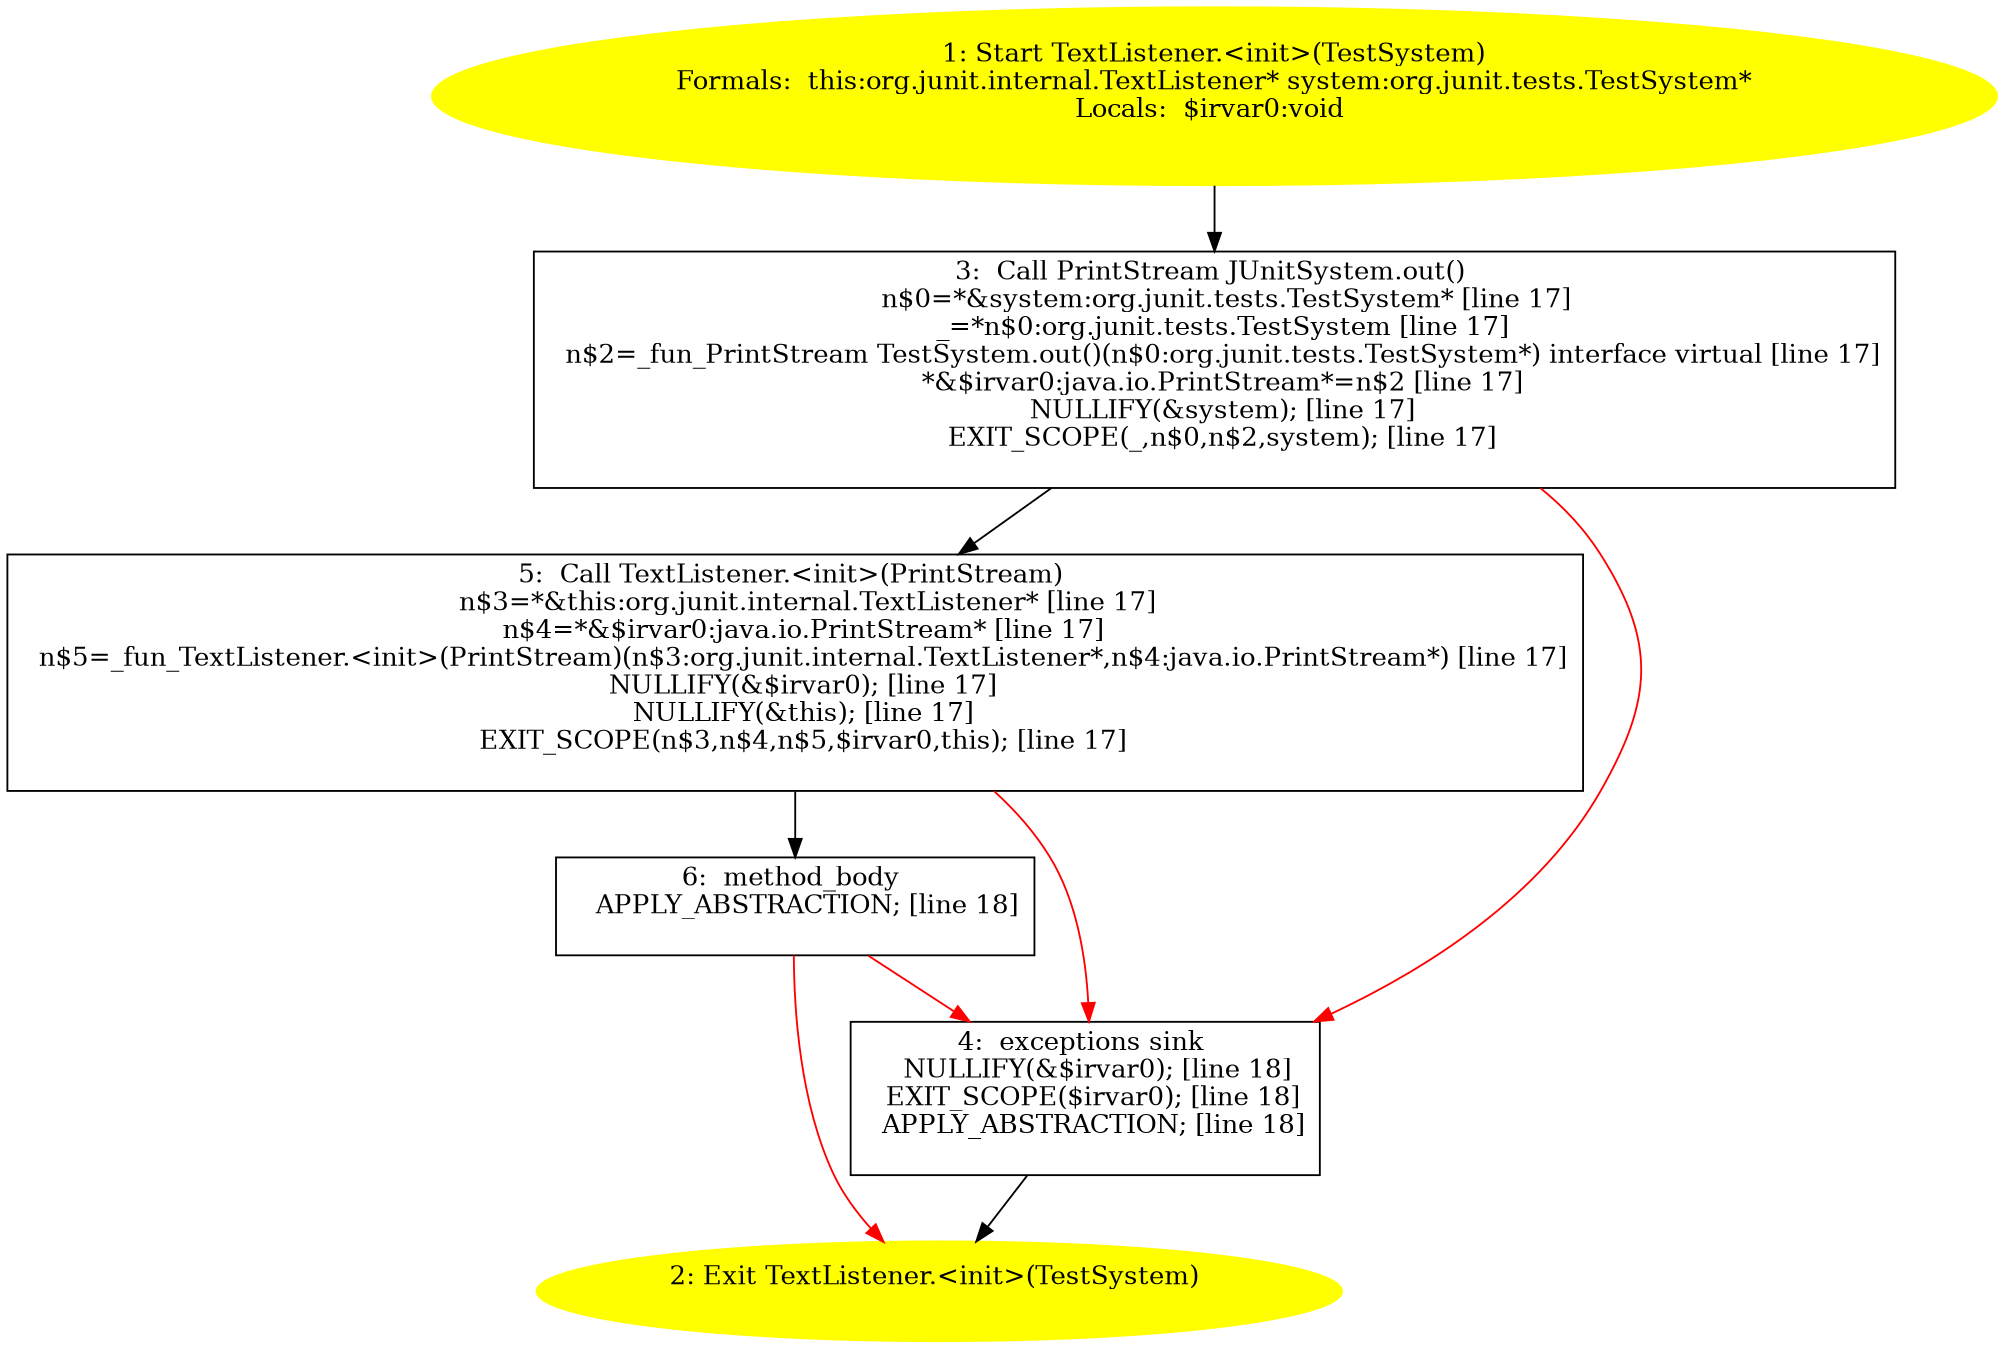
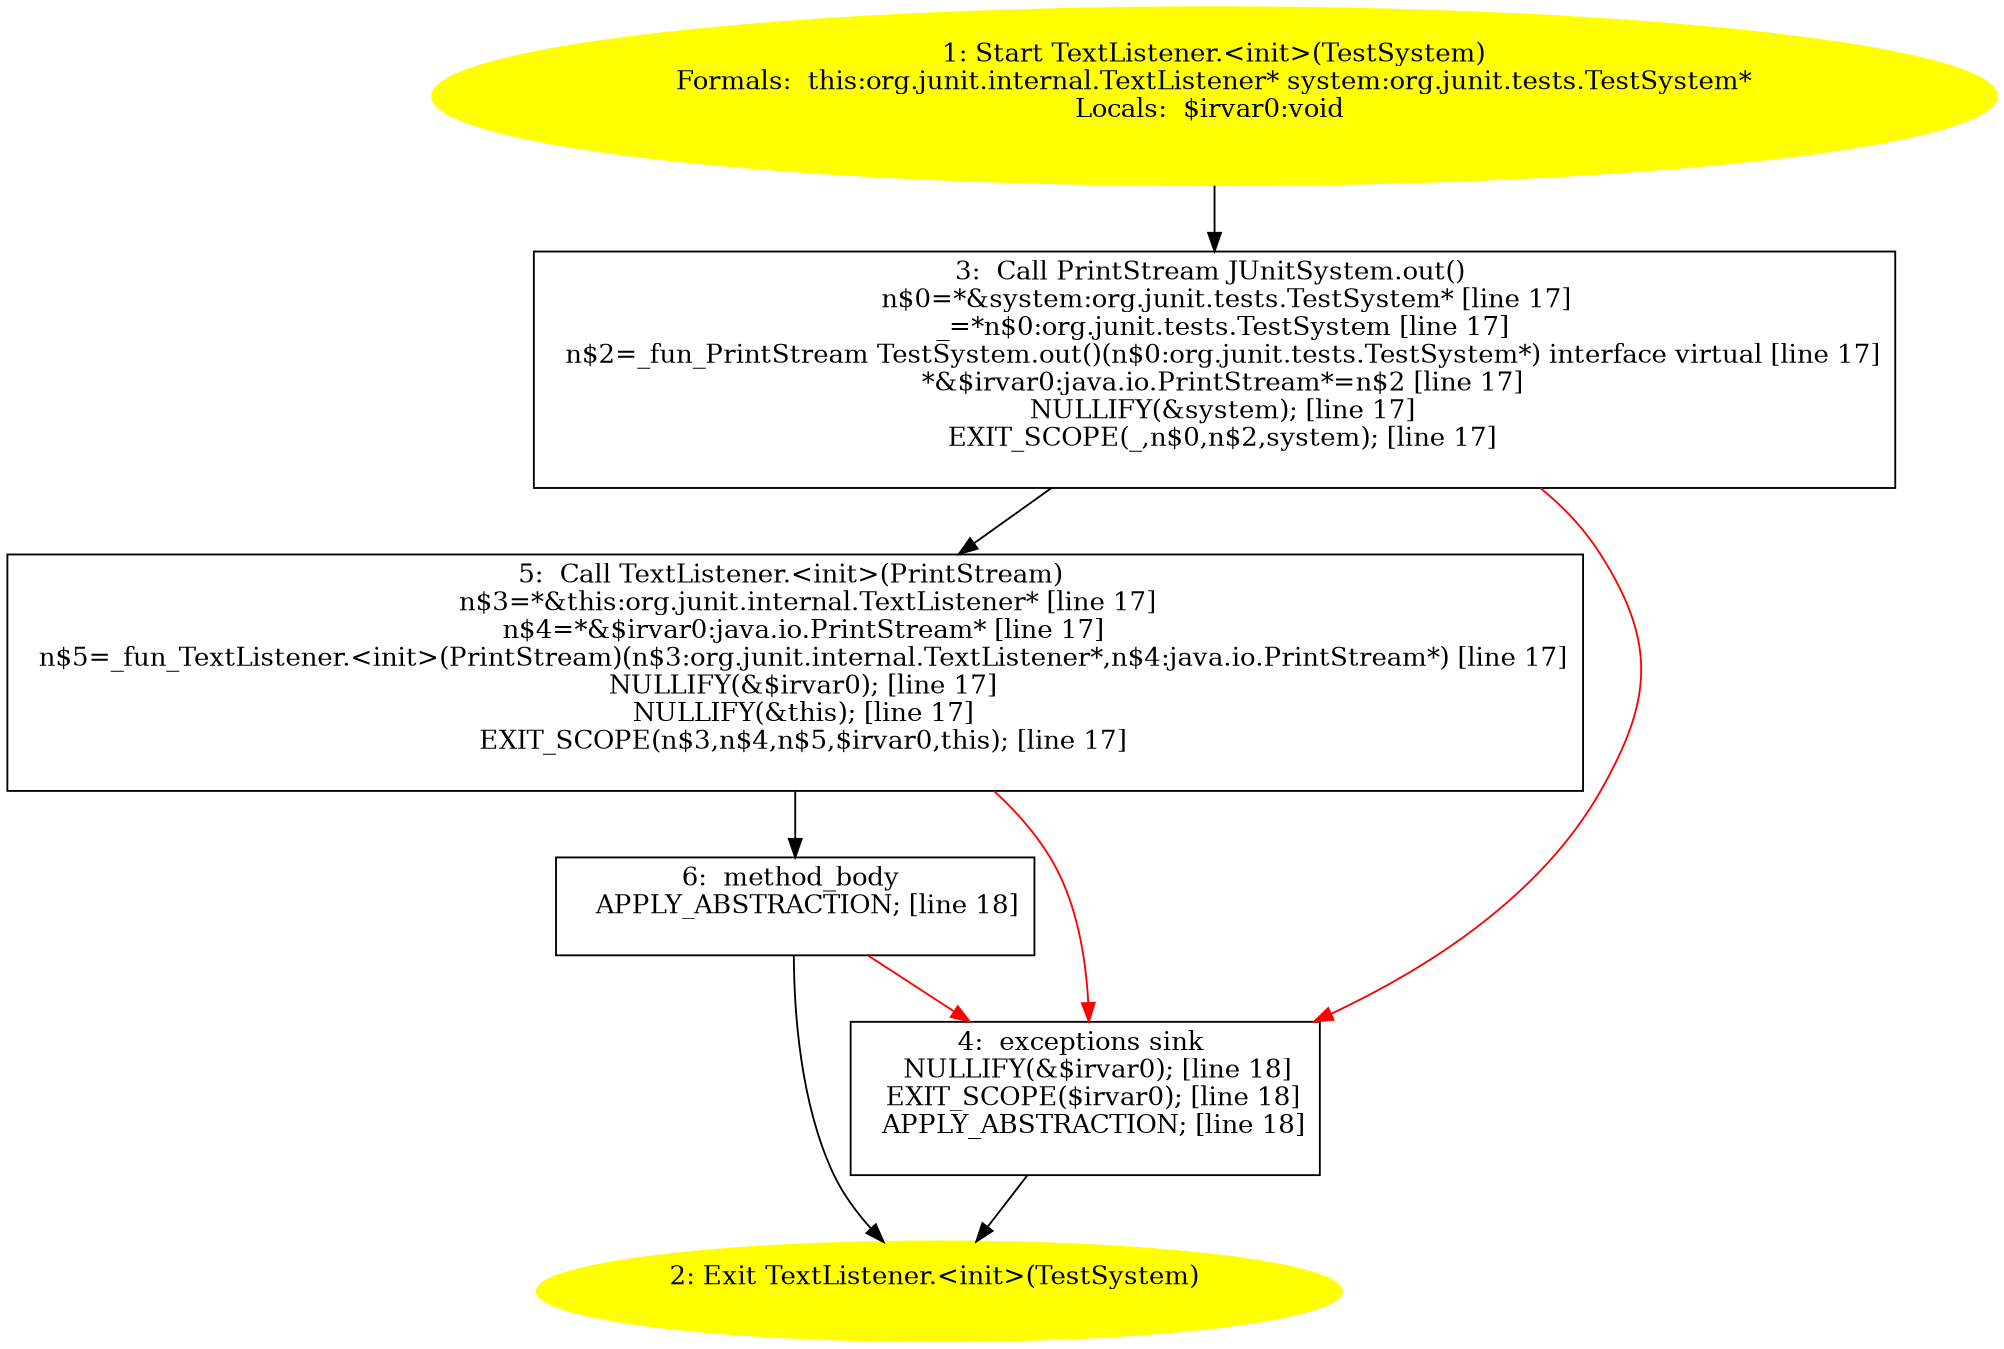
edge "6:  method_body APPLY_ABSTRACTION; [line 18]" -> "2: Exit TextListener.<init>(TestSystem)": color red -> black
